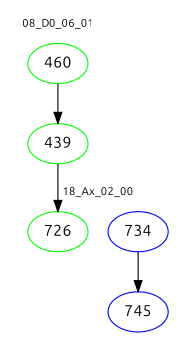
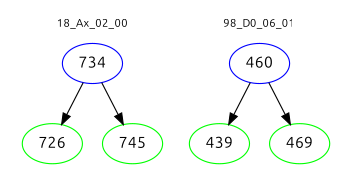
cluster "08_D0_06_01": label "08_D0_06_01" -> "98_D0_06_01"
node "460": color green -> blue
node "469": added
edge "439" -> "726": now "734" -> "726"
node "745": color blue -> green
